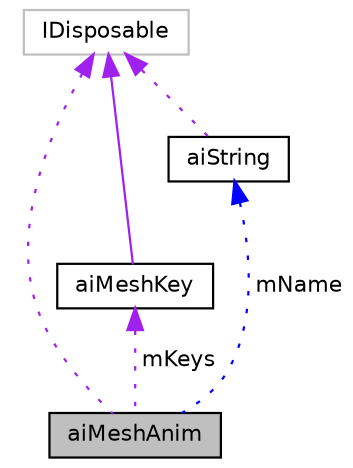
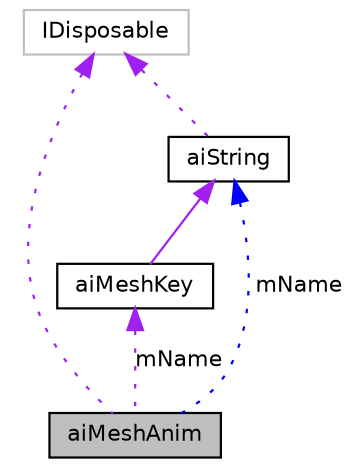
edge "aiMeshKey" -> "IDisposable": now "aiMeshKey" -> "aiString"
edge "aiMeshAnim" -> "aiMeshKey": label " mKeys" -> " mName"
